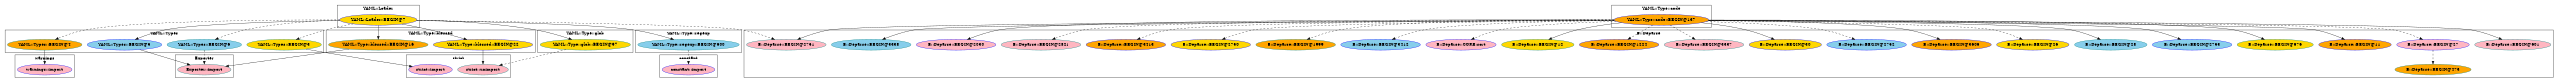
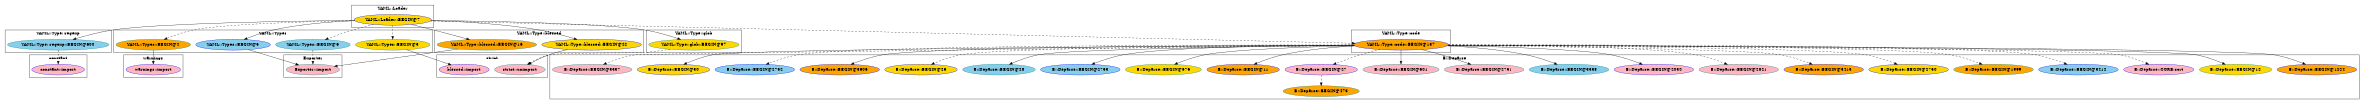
edge "YAML::Loader::BEGIN@7" -> "B::Deparse::BEGIN@2751": now "YAML::Loader::BEGIN@7" -> "YAML::Type::code::BEGIN@137"
edge "YAML::Type::code::BEGIN@137" -> "B::Deparse::BEGIN@1224": style dashed -> solid
node "strict::import": label "strict::import" -> "blessed::import"
